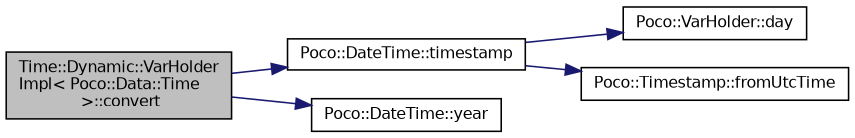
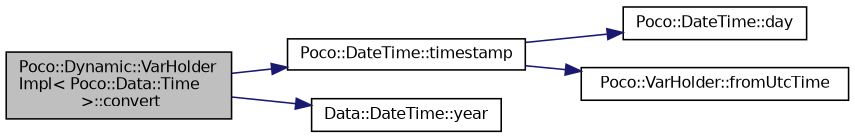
node "Poco::VarHolder::day": label "Poco::VarHolder::day" -> "Poco::DateTime::day"
node "Poco::Timestamp::fromUtcTime": label "Poco::Timestamp::fromUtcTime" -> "Poco::VarHolder::fromUtcTime"
node "Time::Dynamic::VarHolder Impl< Poco::Data::Time >::convert": label "Time::Dynamic::VarHolder Impl< Poco::Data::Time >::convert" -> "Poco::Dynamic::VarHolder Impl< Poco::Data::Time >::convert"
node "Poco::DateTime::year": label "Poco::DateTime::year" -> "Data::DateTime::year"
